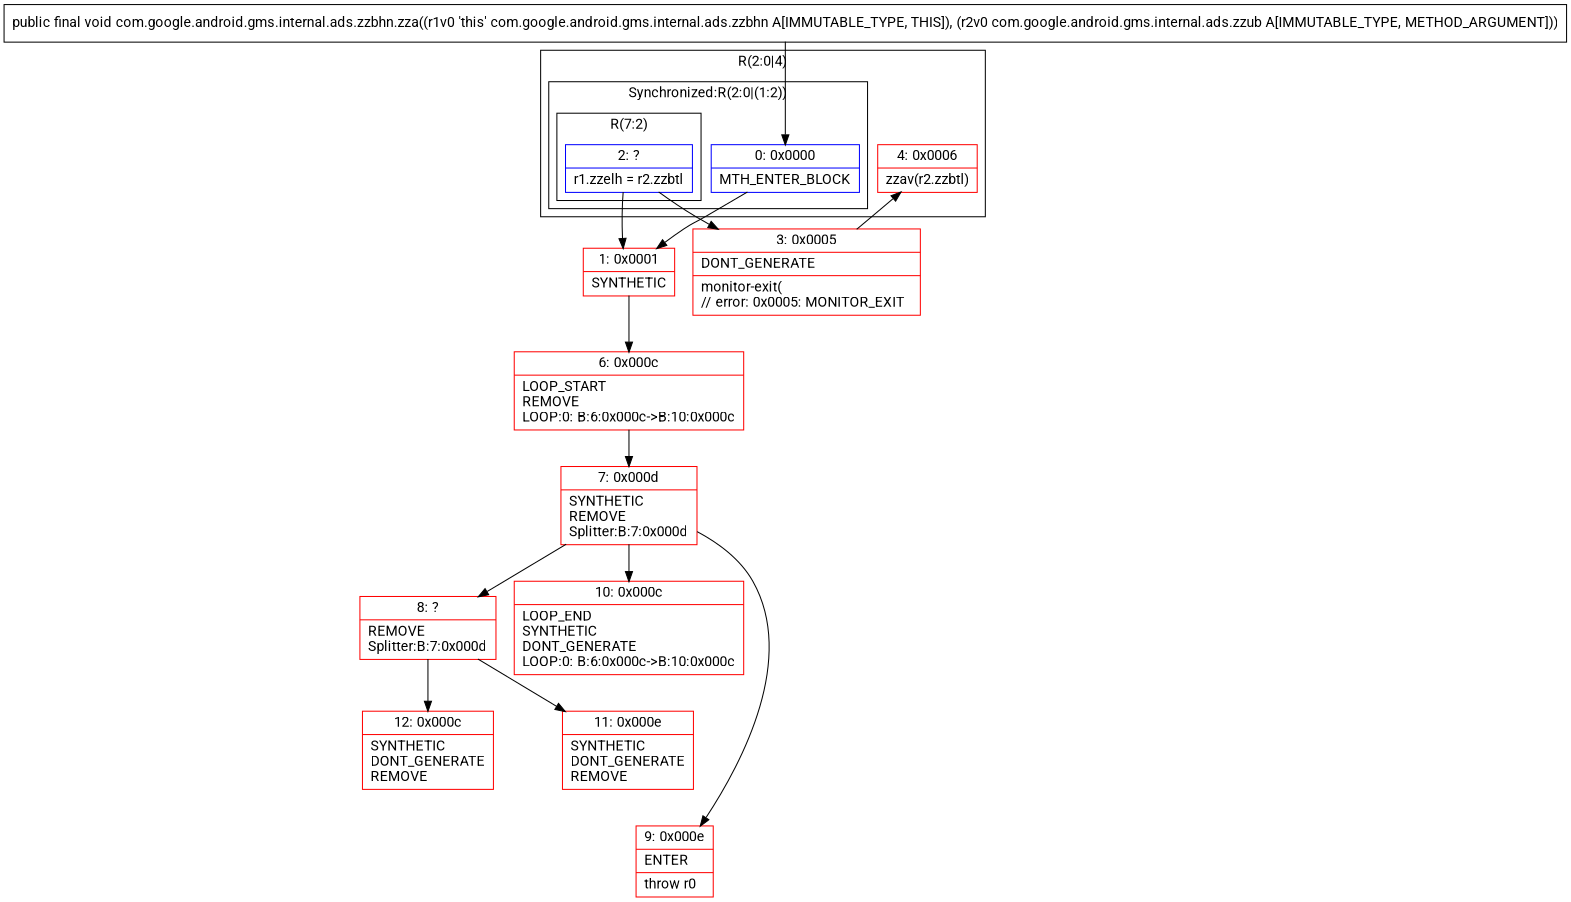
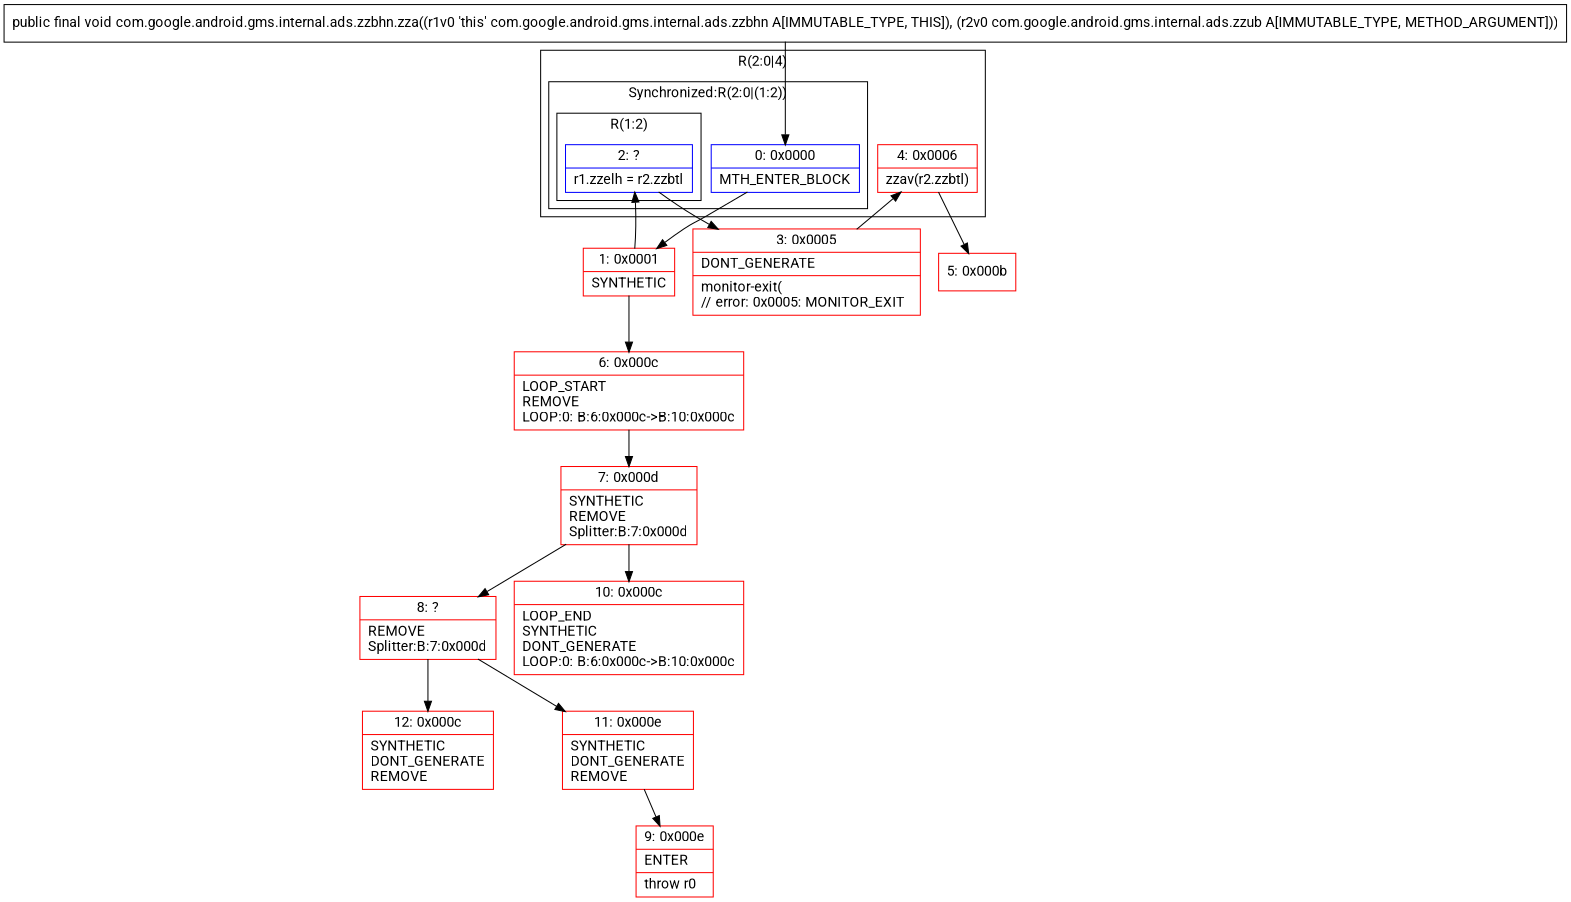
cluster "R(7:2)": label "R(7:2)" -> "R(1:2)"
edge "2: ?" -> "1: 0x0001": reversed
node "5: 0x000b": added
edge "7: 0x000d" -> "9: 0x000e": now "11: 0x000e" -> "9: 0x000e"
